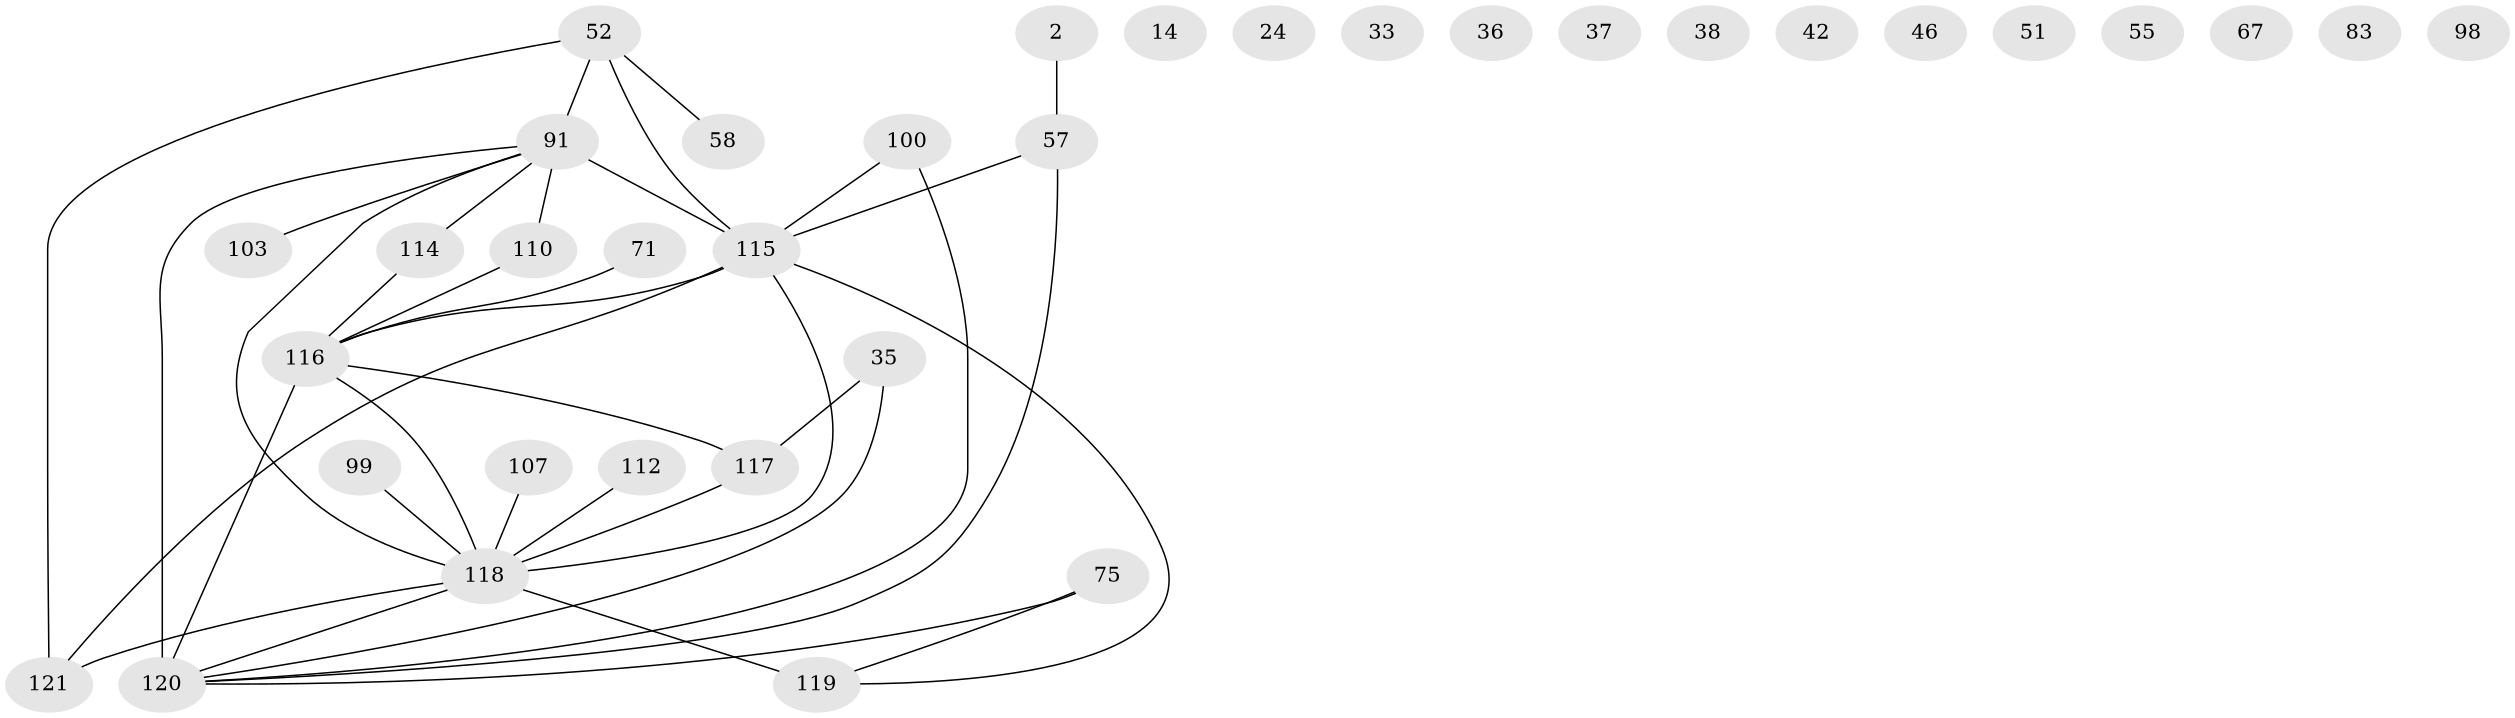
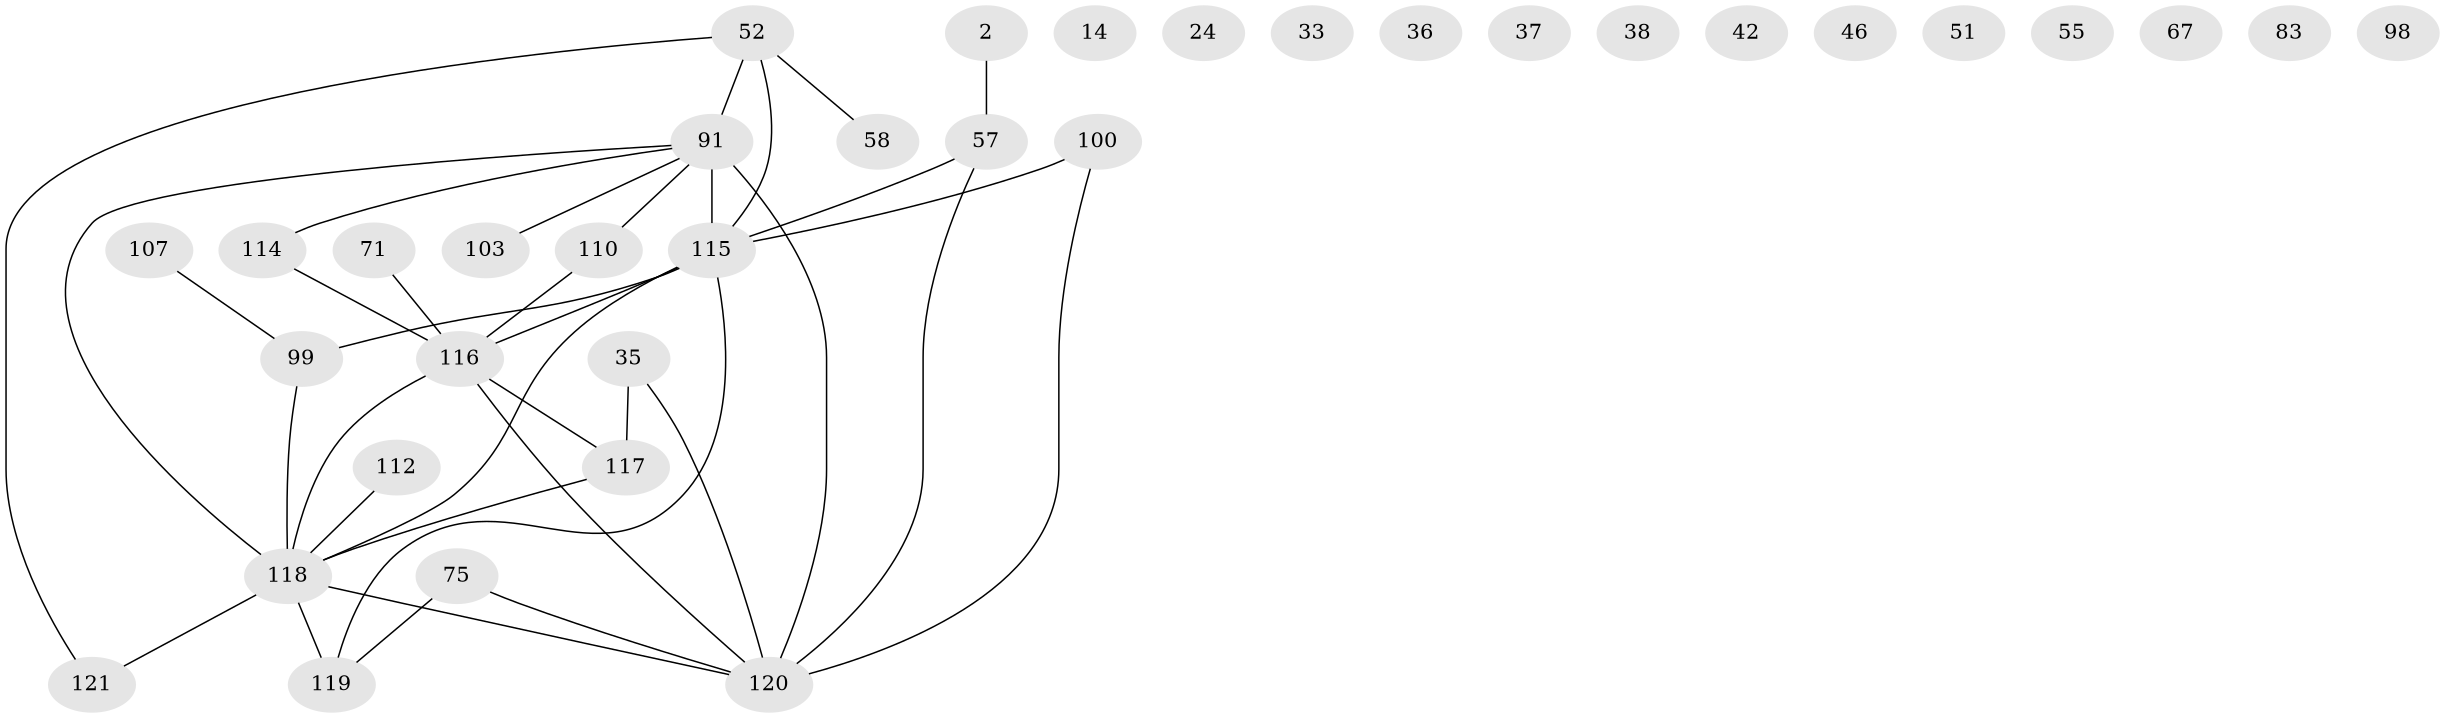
edge "115" -- "121": now "115" -- "99"
edge "107" -- "118": now "107" -- "99"
